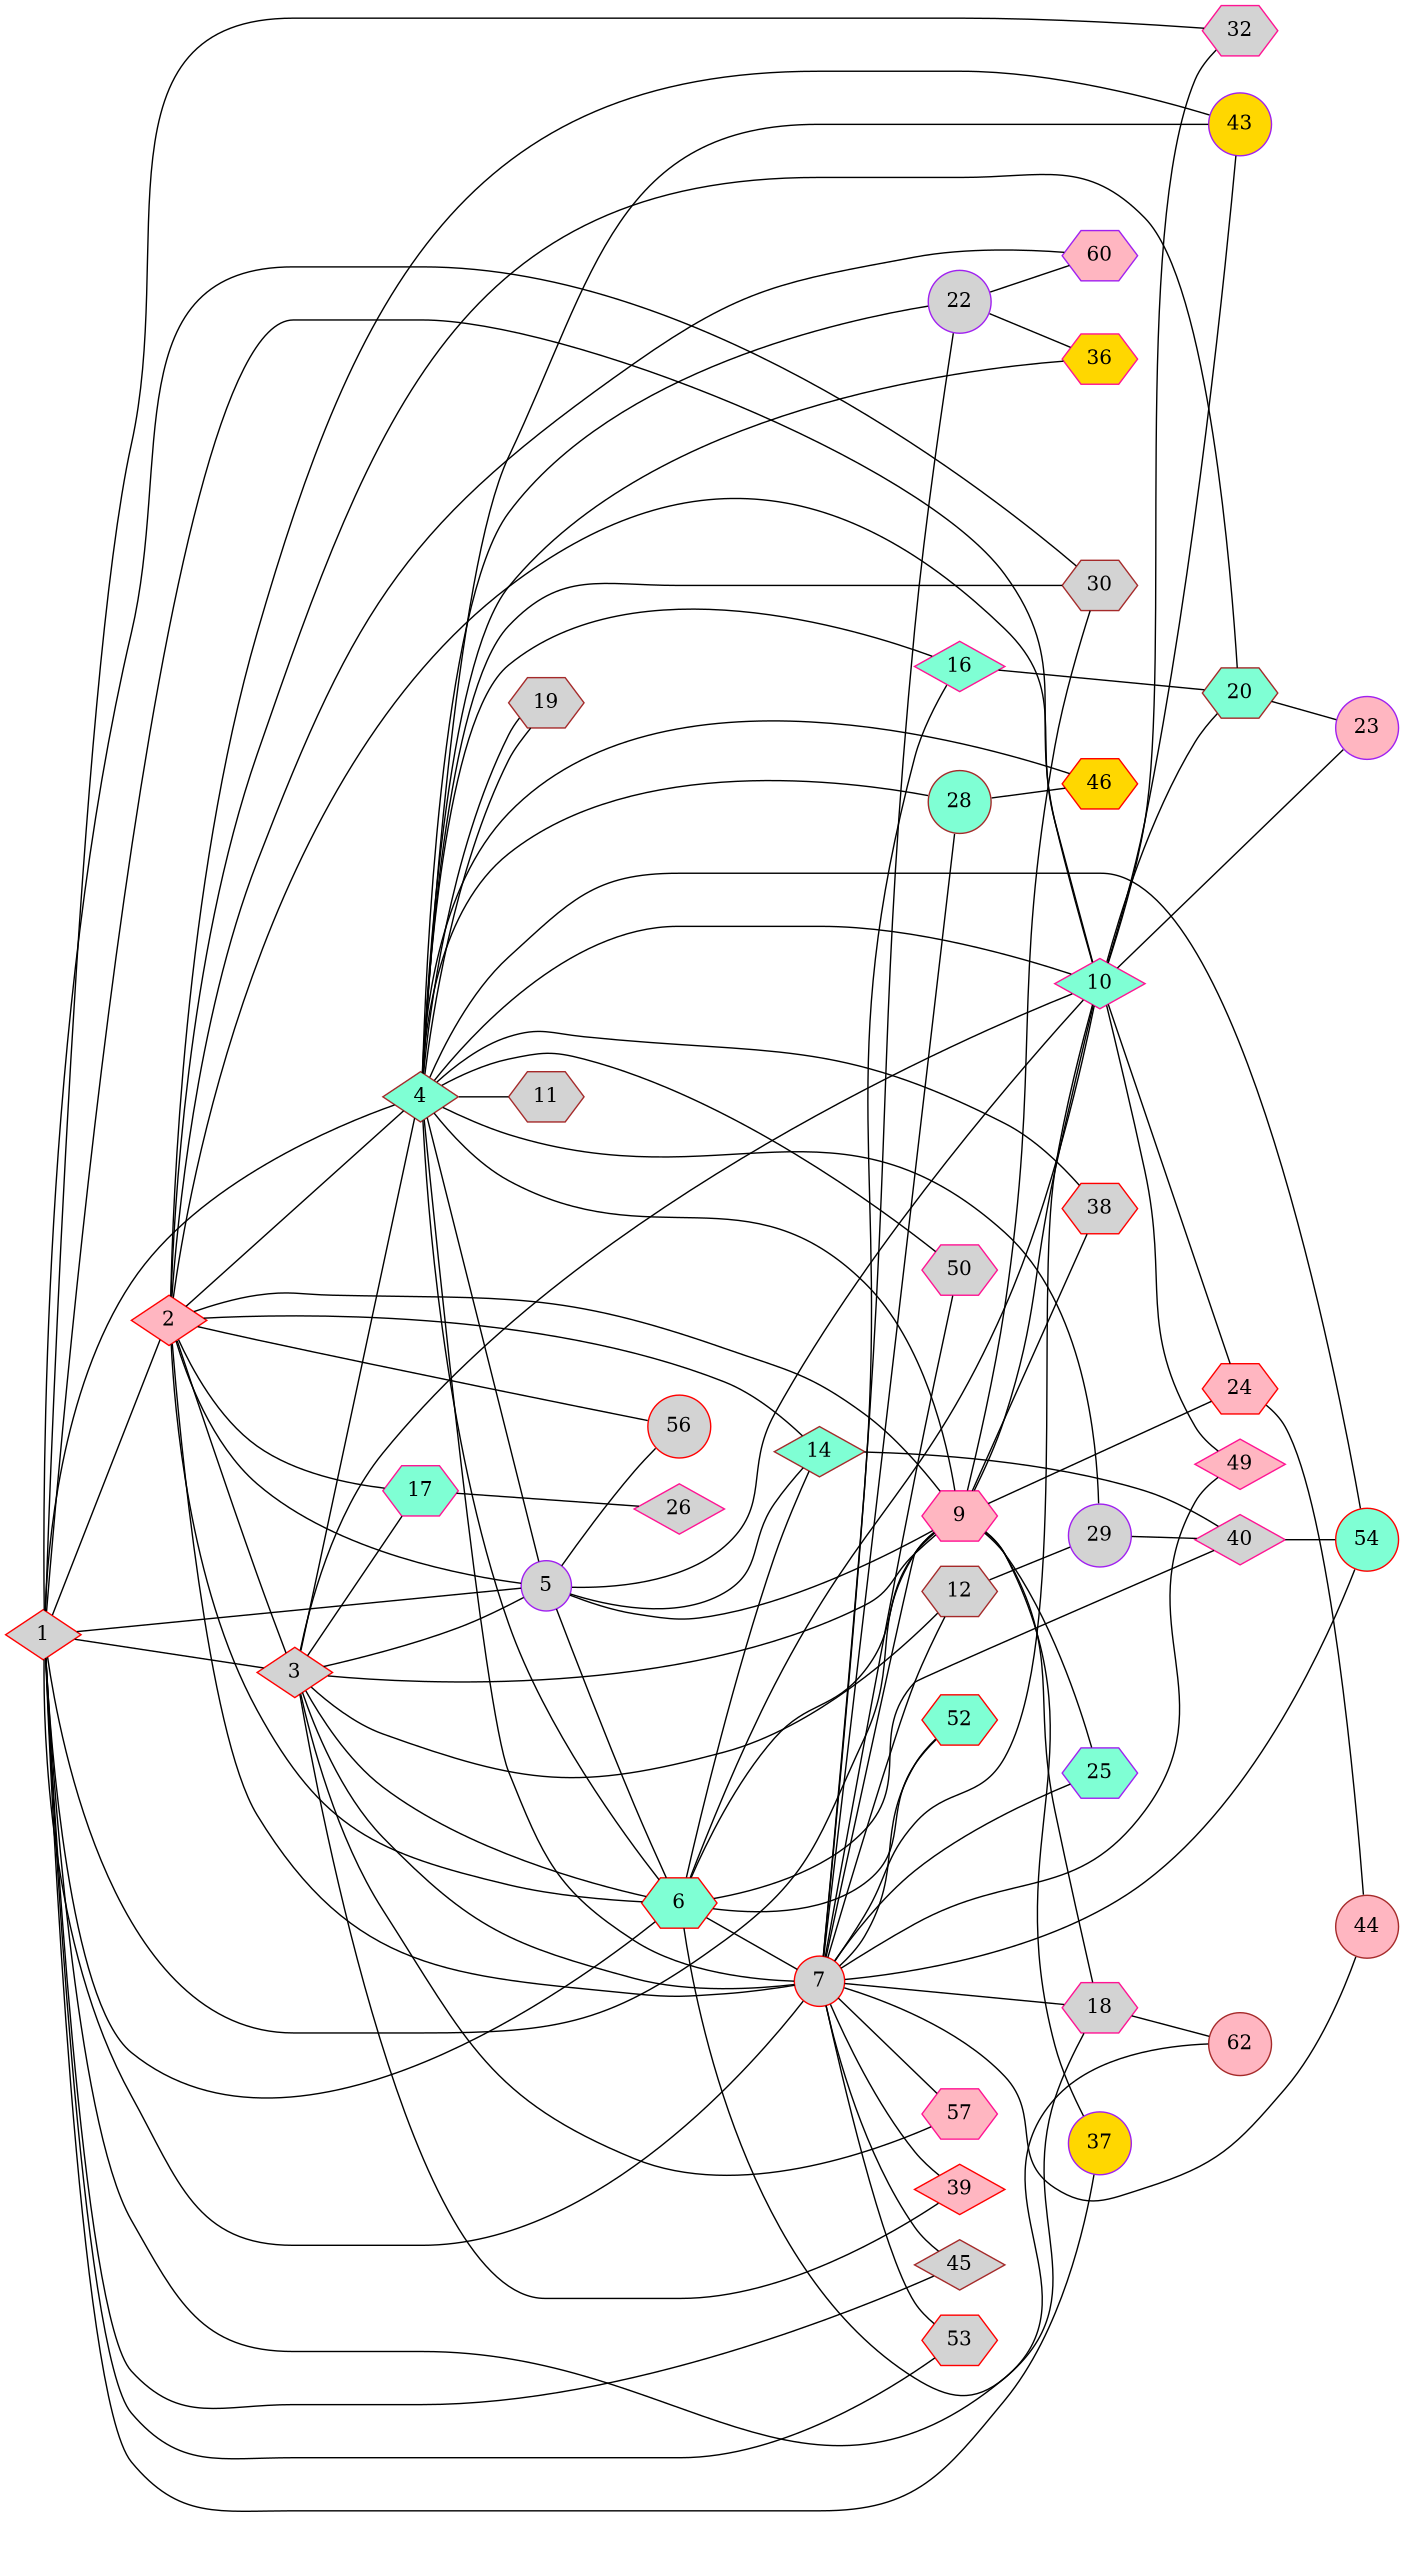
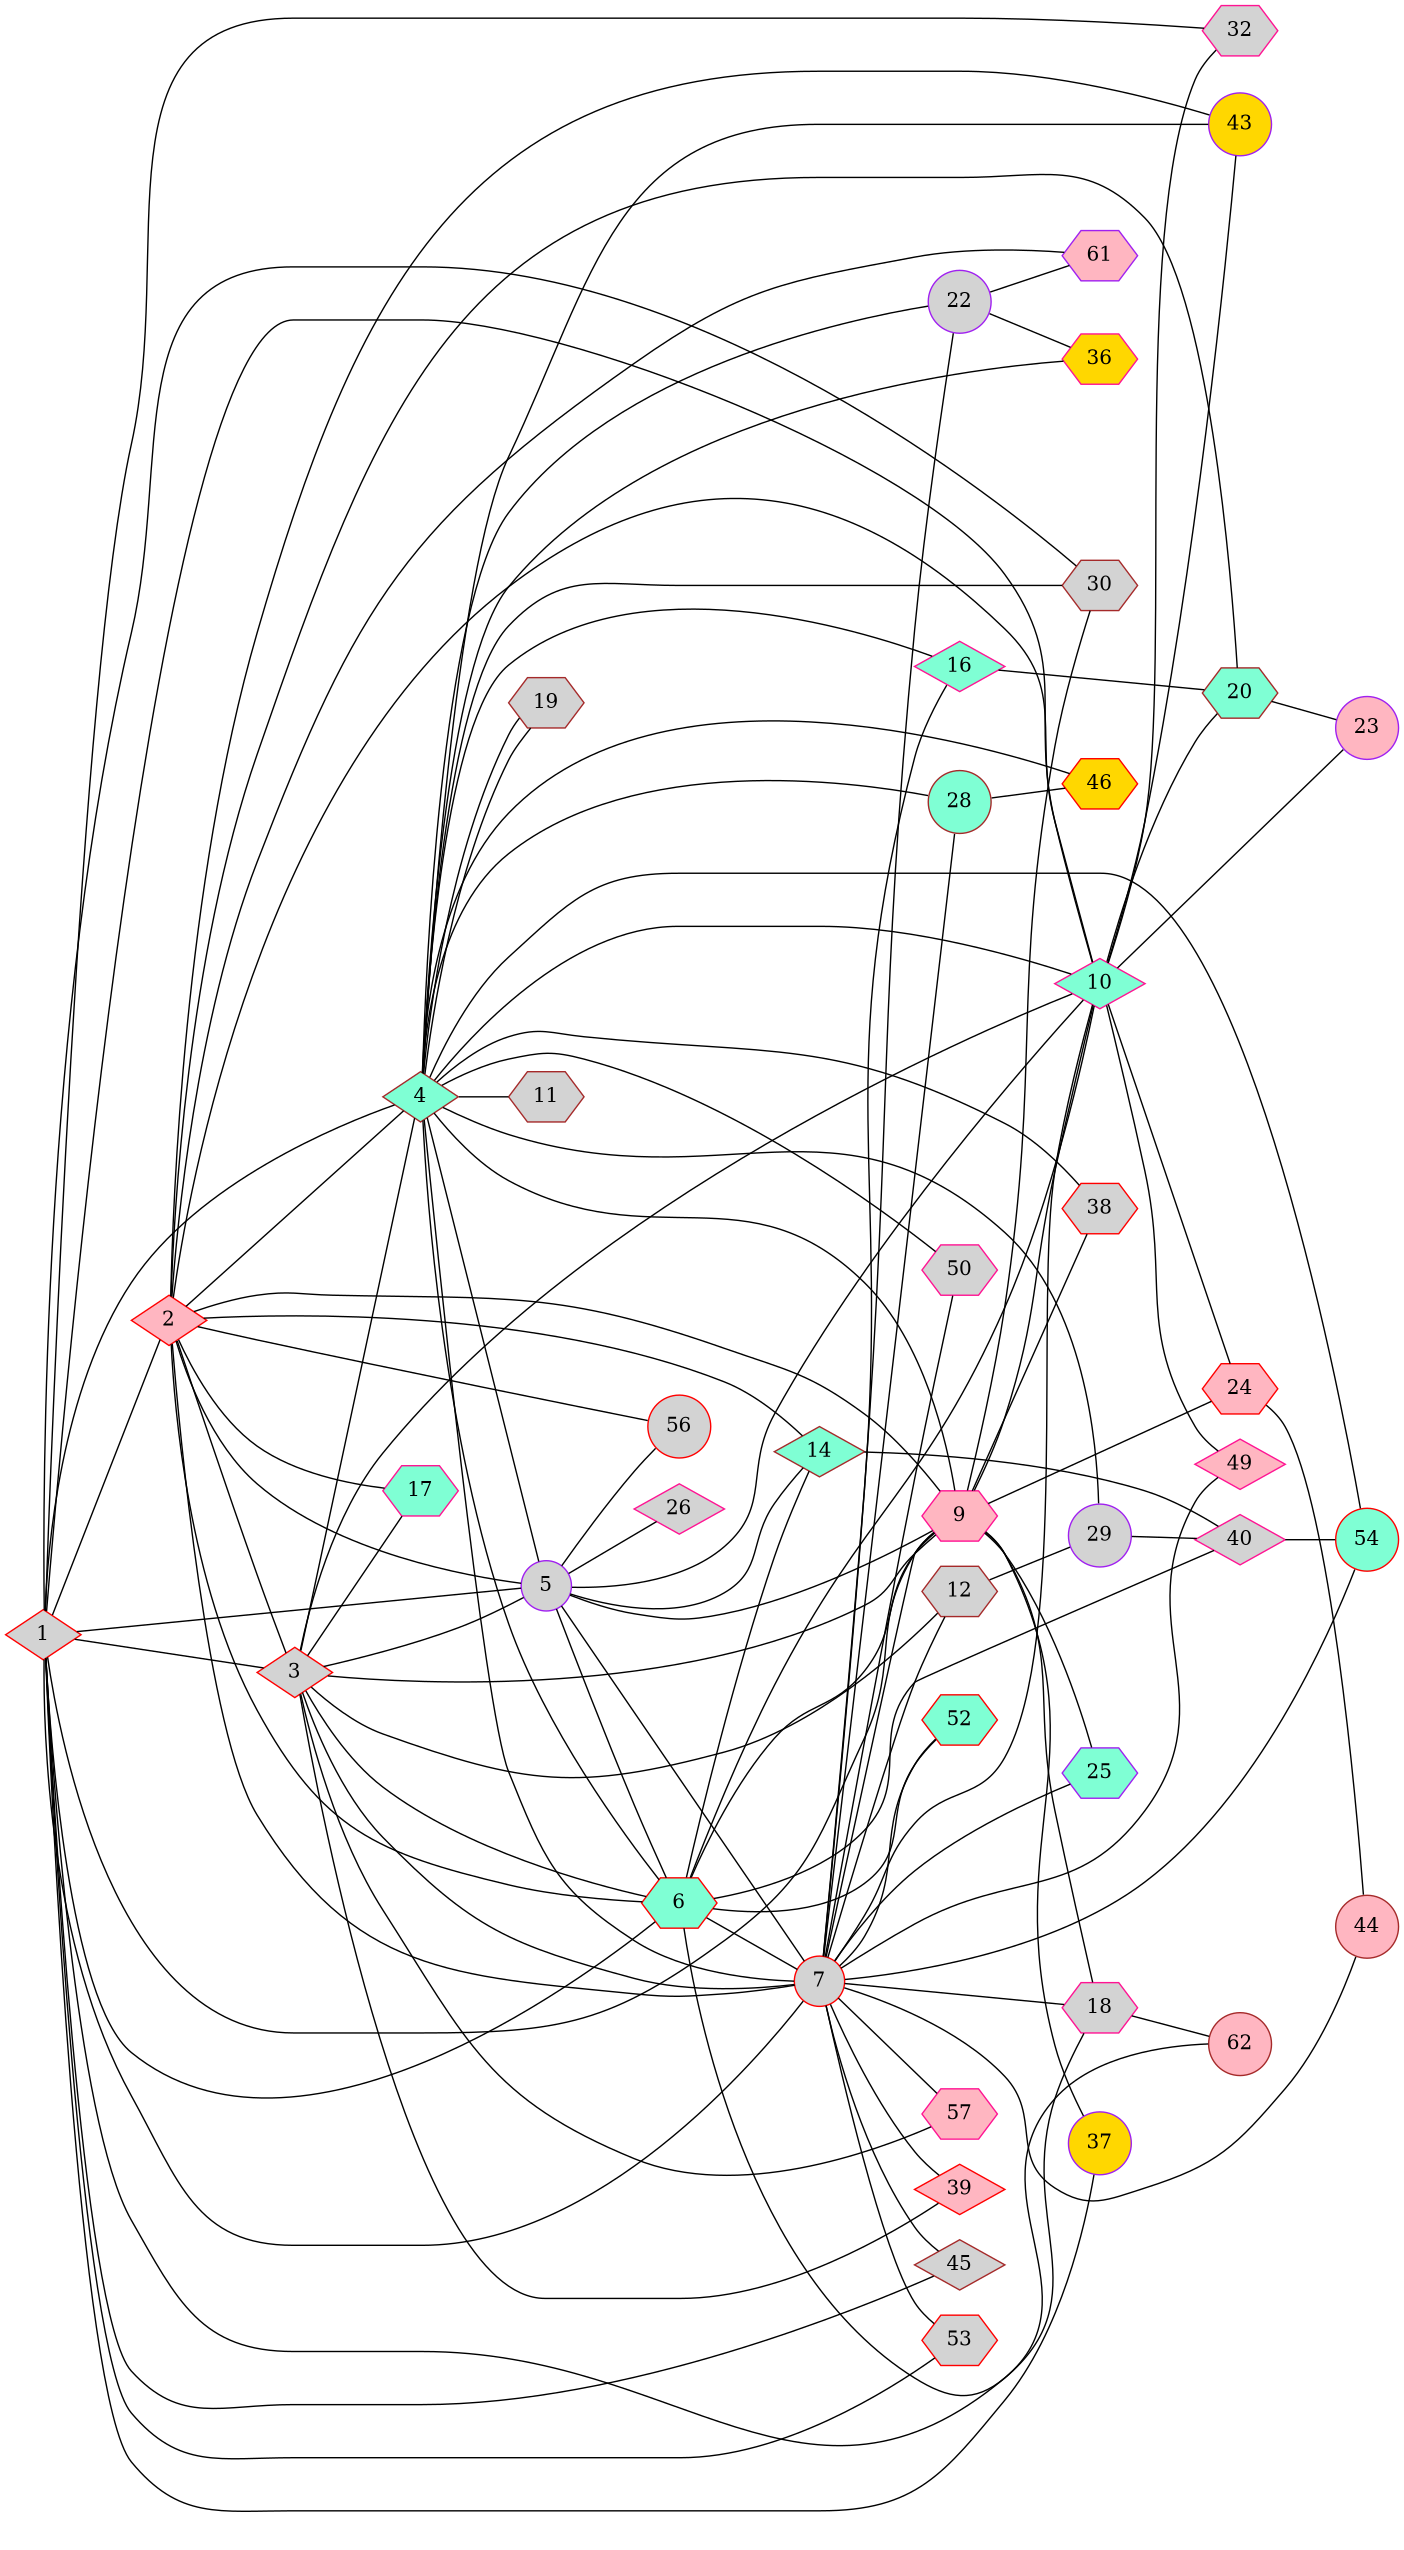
node "60": label "60" -> "61"
edge "17" -- "26": now "5" -- "26"
edge "5" -- "7": added
